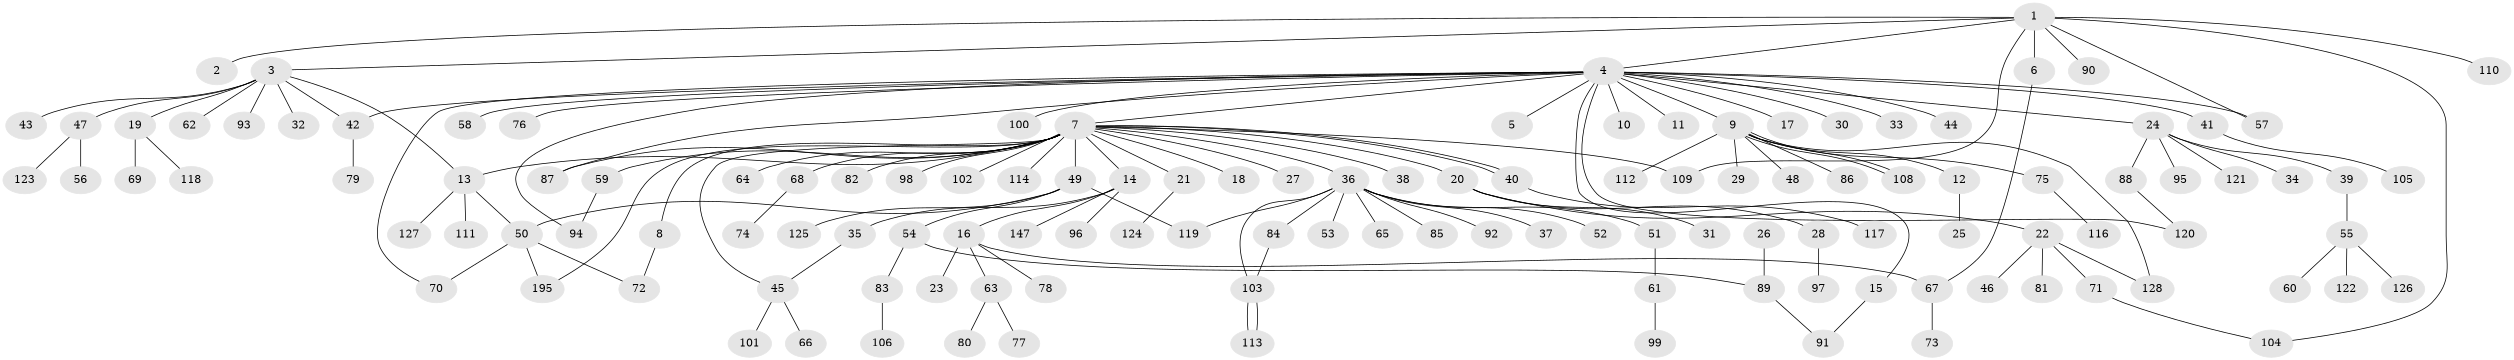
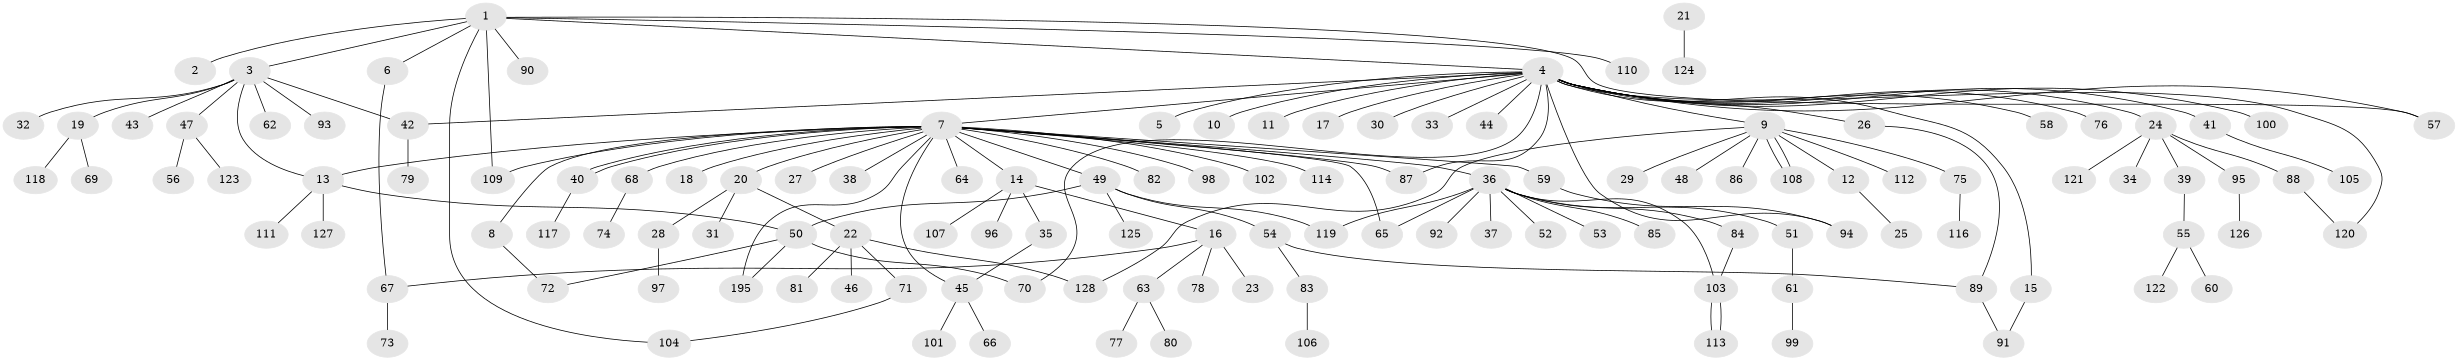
edge "4" -- "26": added
edge "7" -- "21": now "7" -- "65"
node "147": label "147" -> "107"
edge "55" -- "126": now "95" -- "126"
